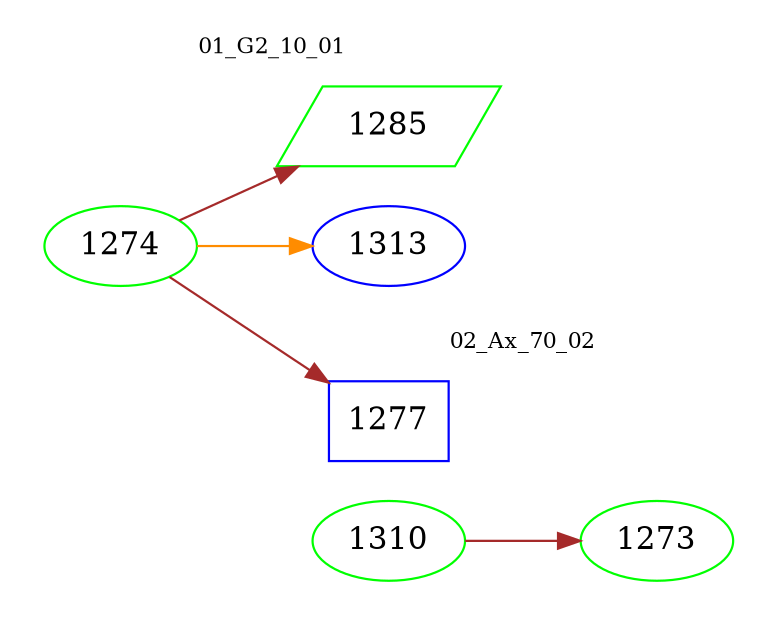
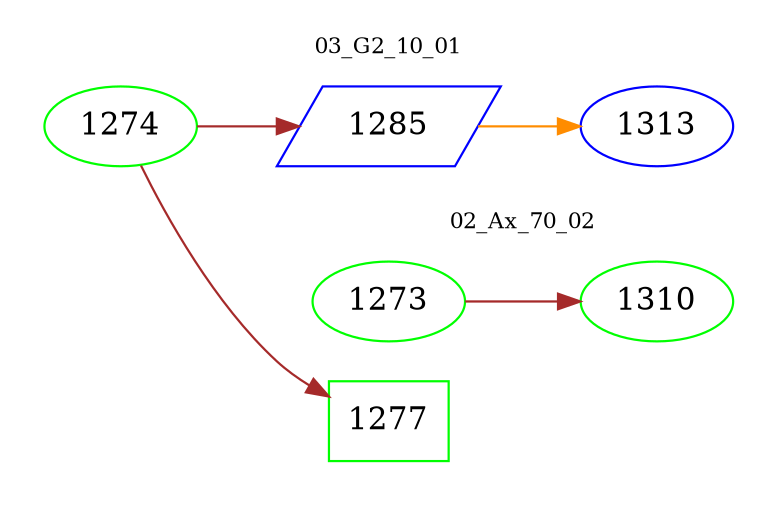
cluster "01_G2_10_01": label "01_G2_10_01" -> "03_G2_10_01"
node "1285": color green -> blue
edge "1274" -> "1313": now "1285" -> "1313"
node "1277": color blue -> green
edge "1310" -> "1273": reversed
